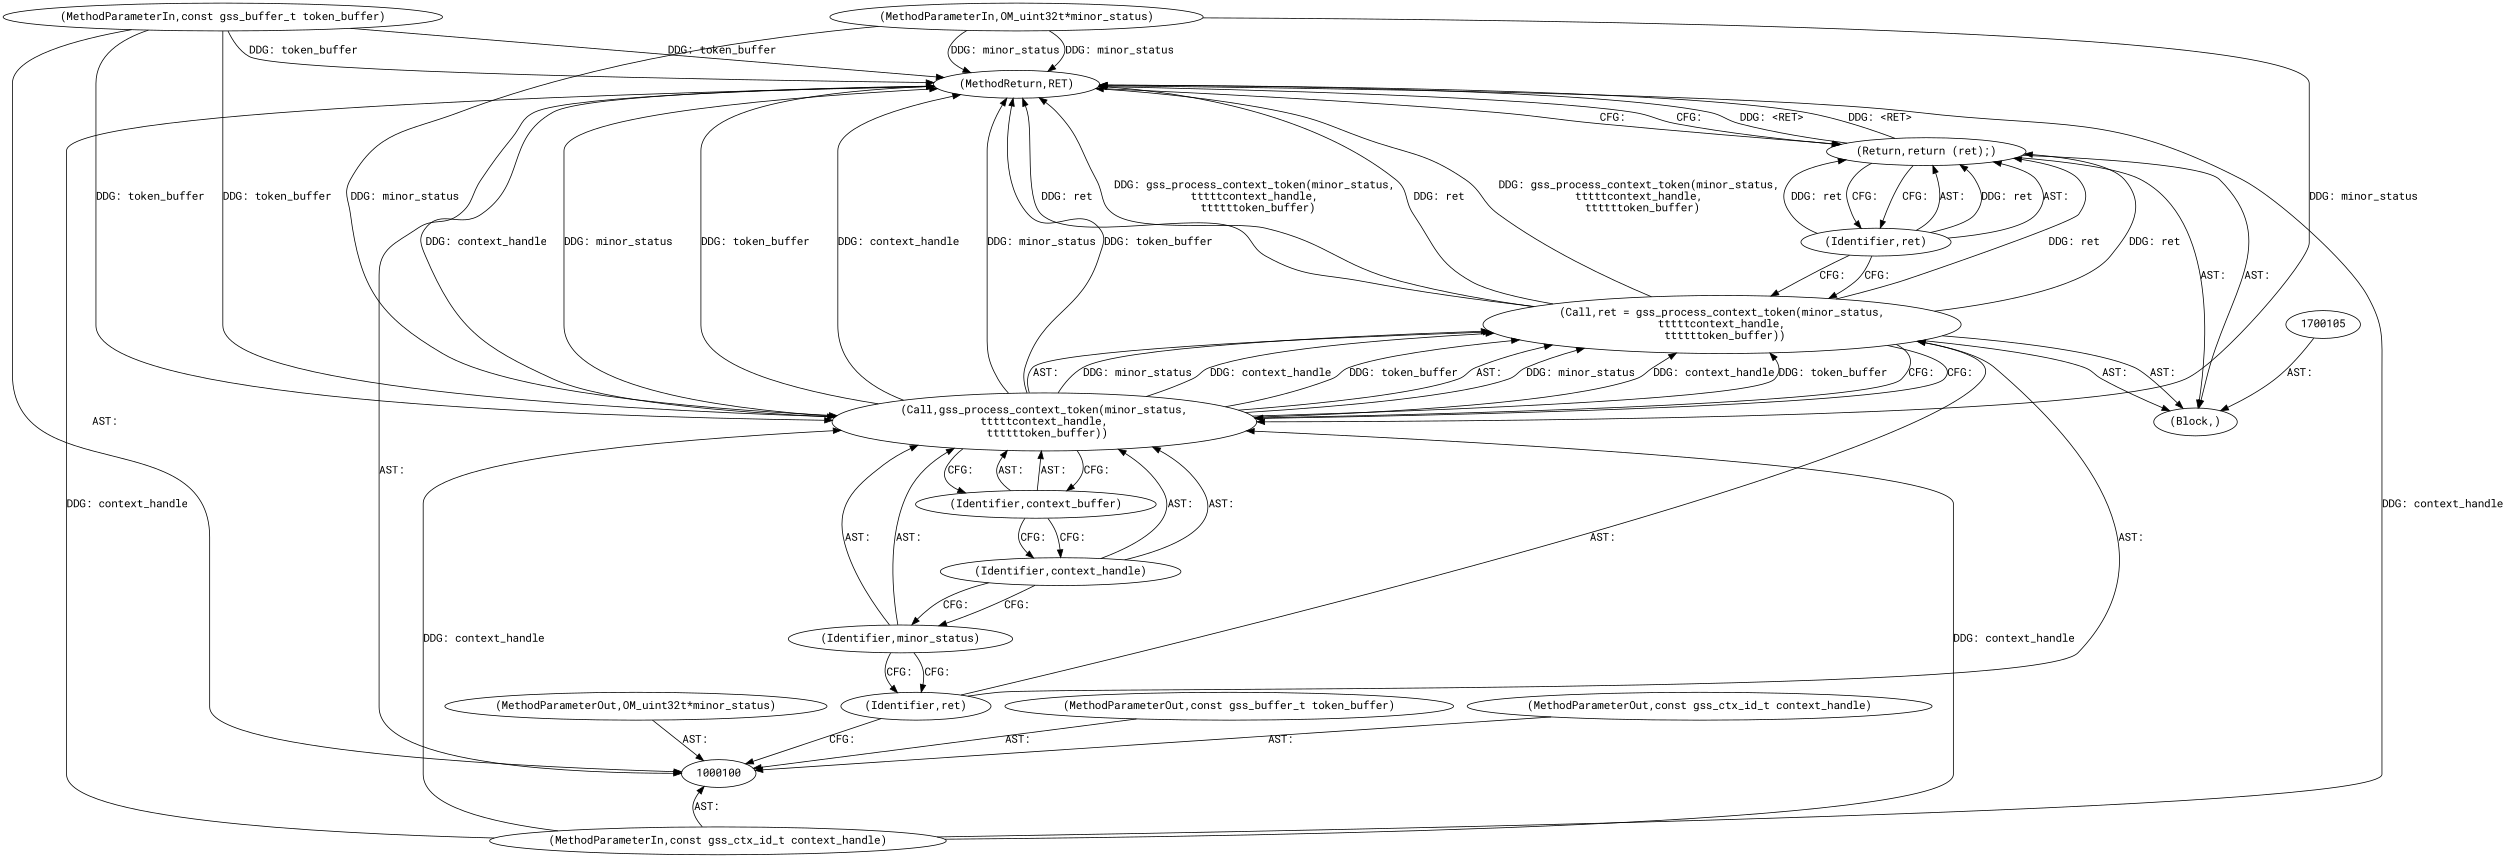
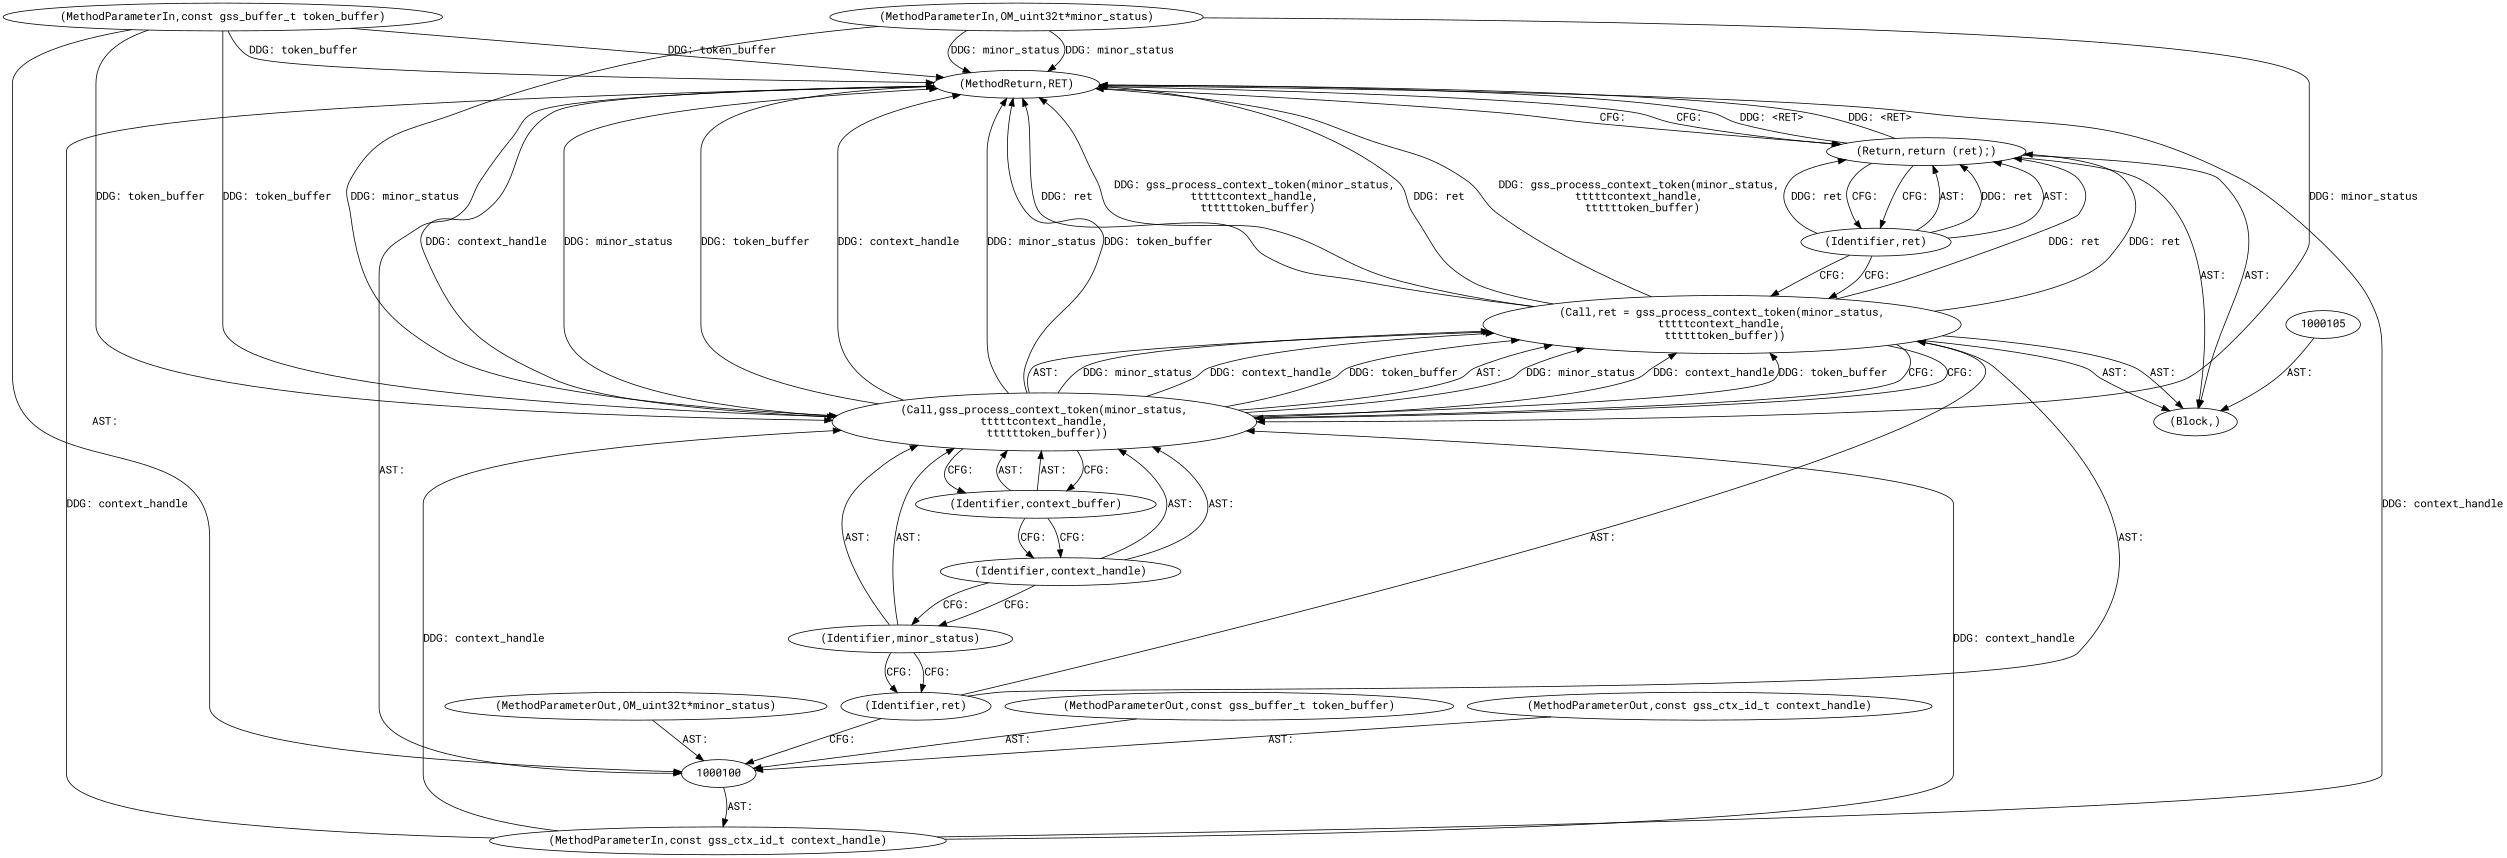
node "1700105": label "1700105" -> "1000105"
edge "(MethodParameterIn,const gss_ctx_id_t context_handle)" -> "1000100": reversed
